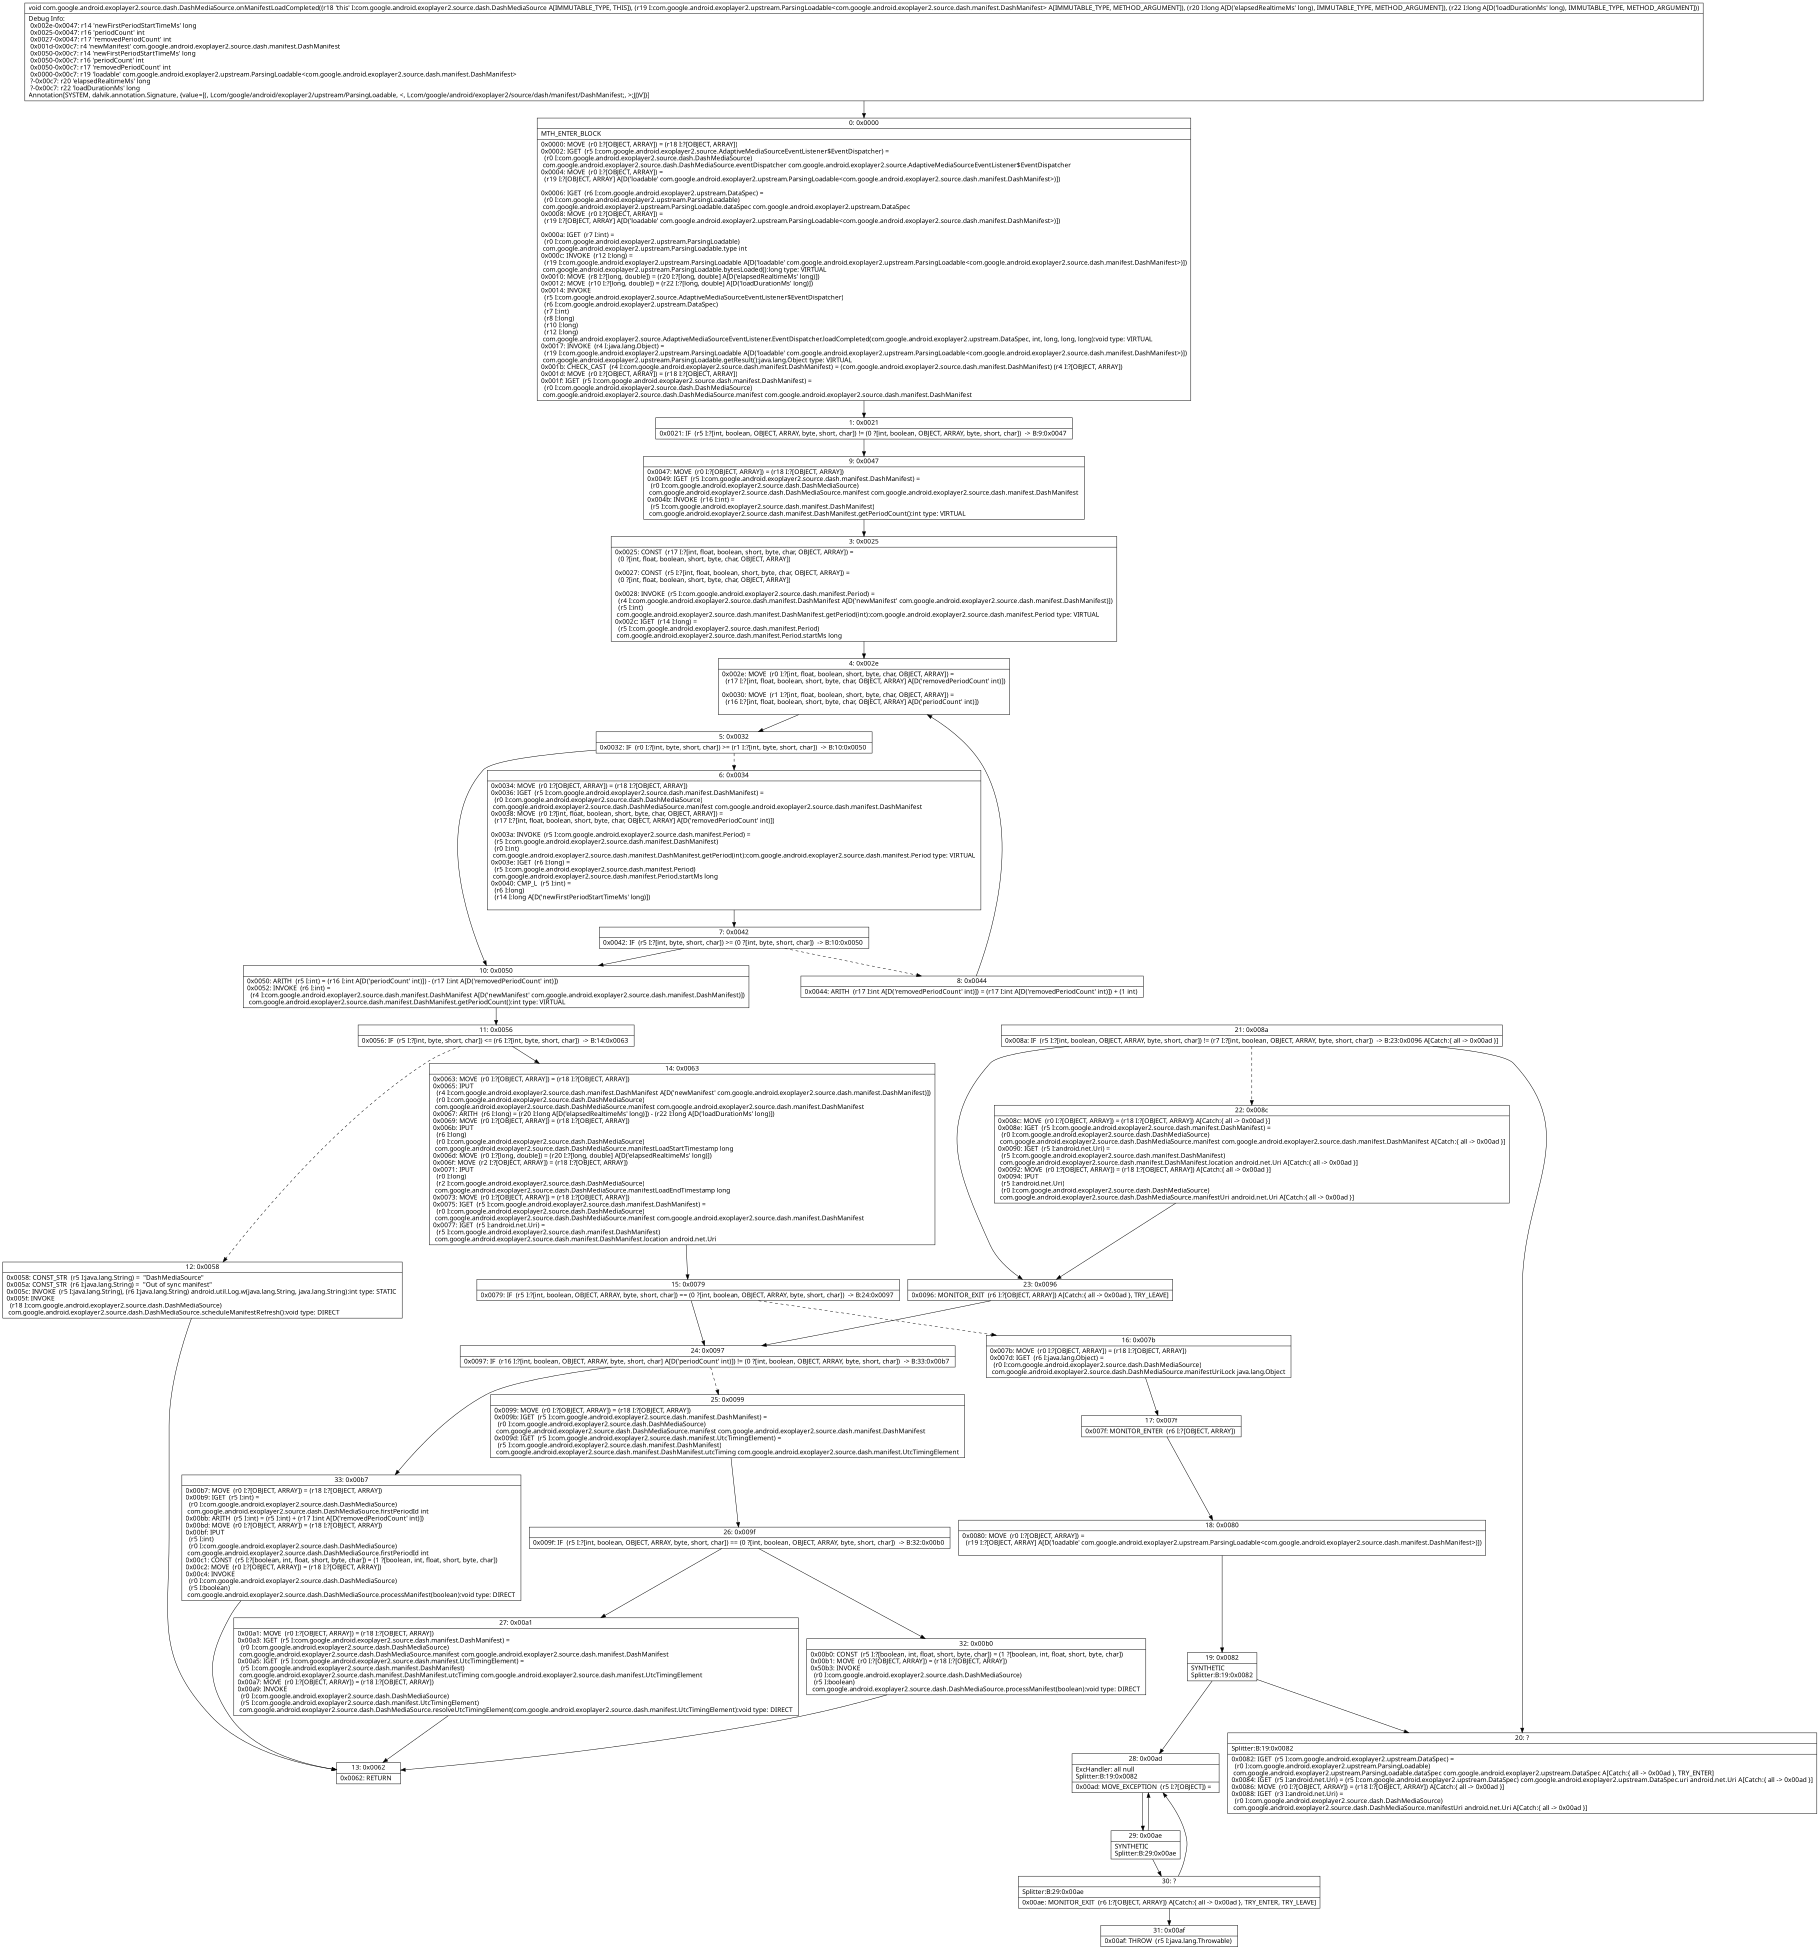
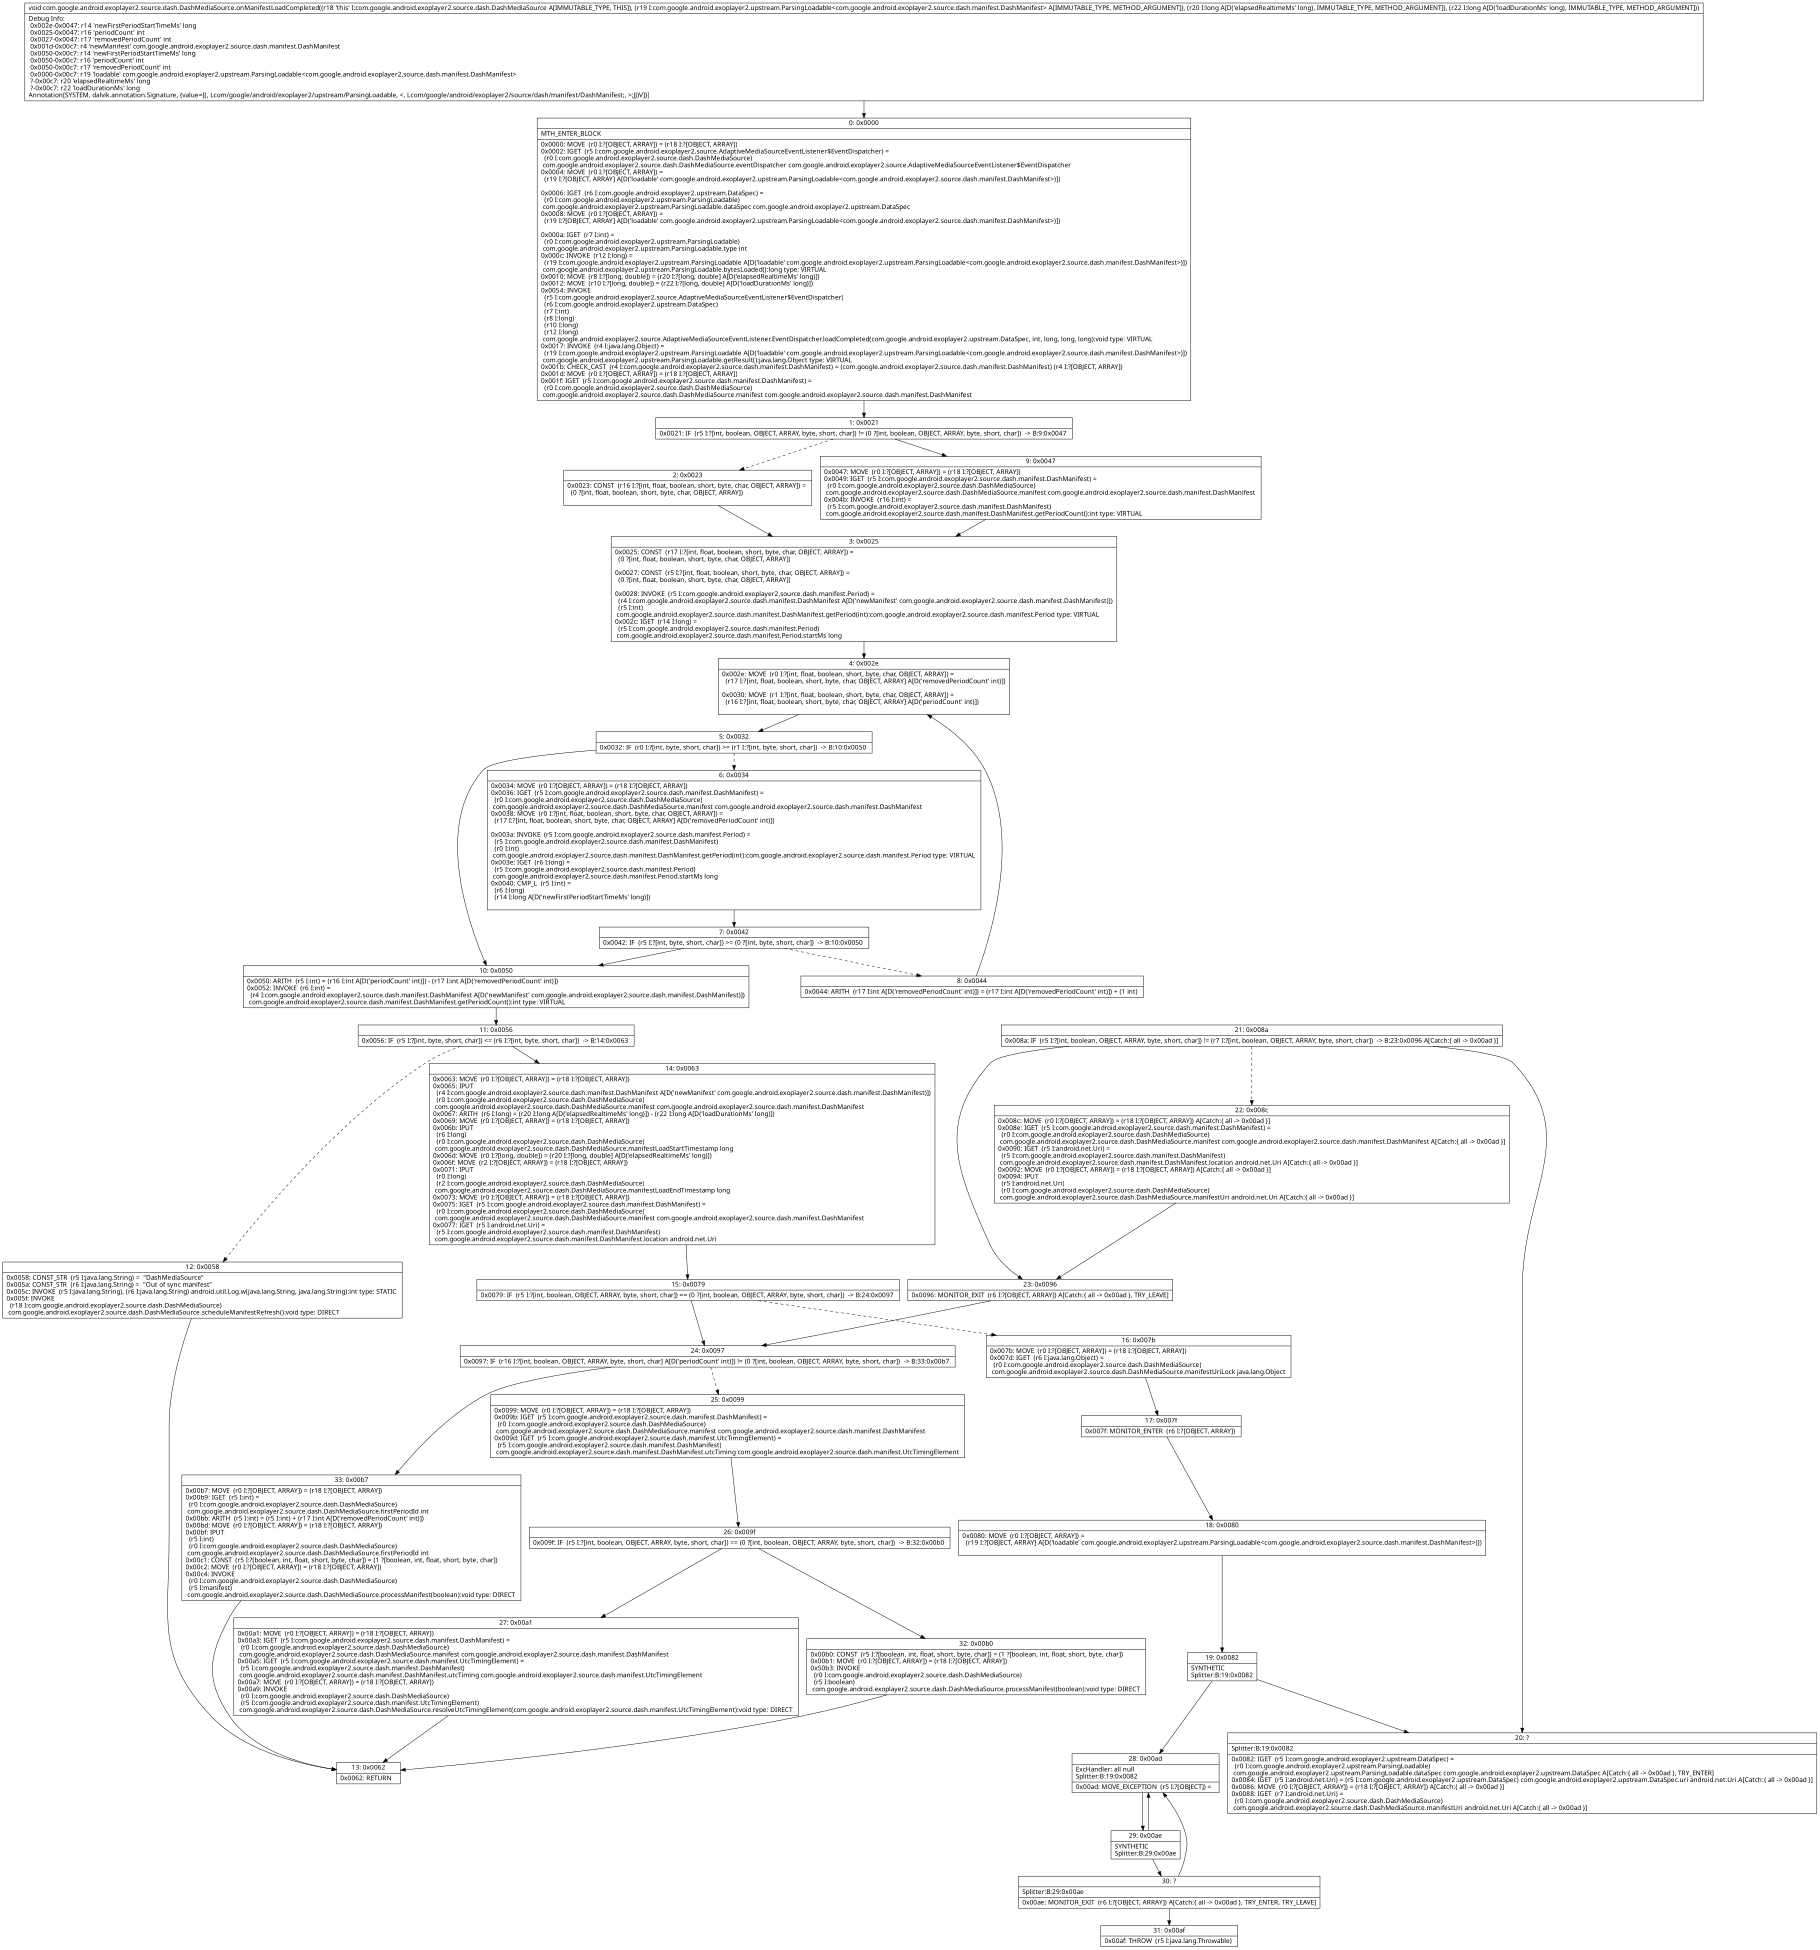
node "0: 0x0000": text "0x0014: INVOKE" -> "0x0054: INVOKE"
node "2: 0x0023": added
node "33: 0x00b7": text "(r5 I:boolean)" -> "(r5 I:manifest)"
node "20: ?": text "0x0088: IGET  (r3 I:android.net.Uri) =" -> "0x0088: IGET  (r7 I:android.net.Uri) ="
